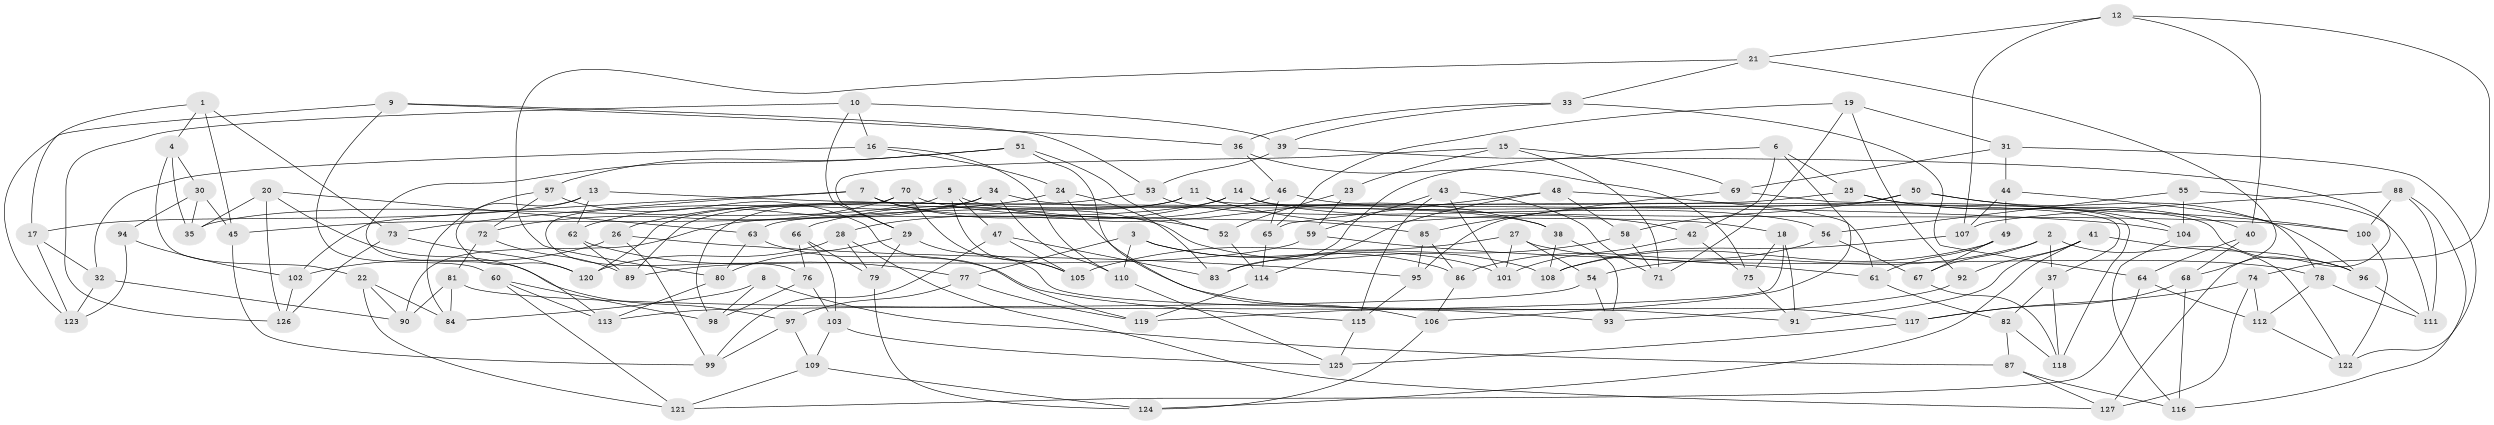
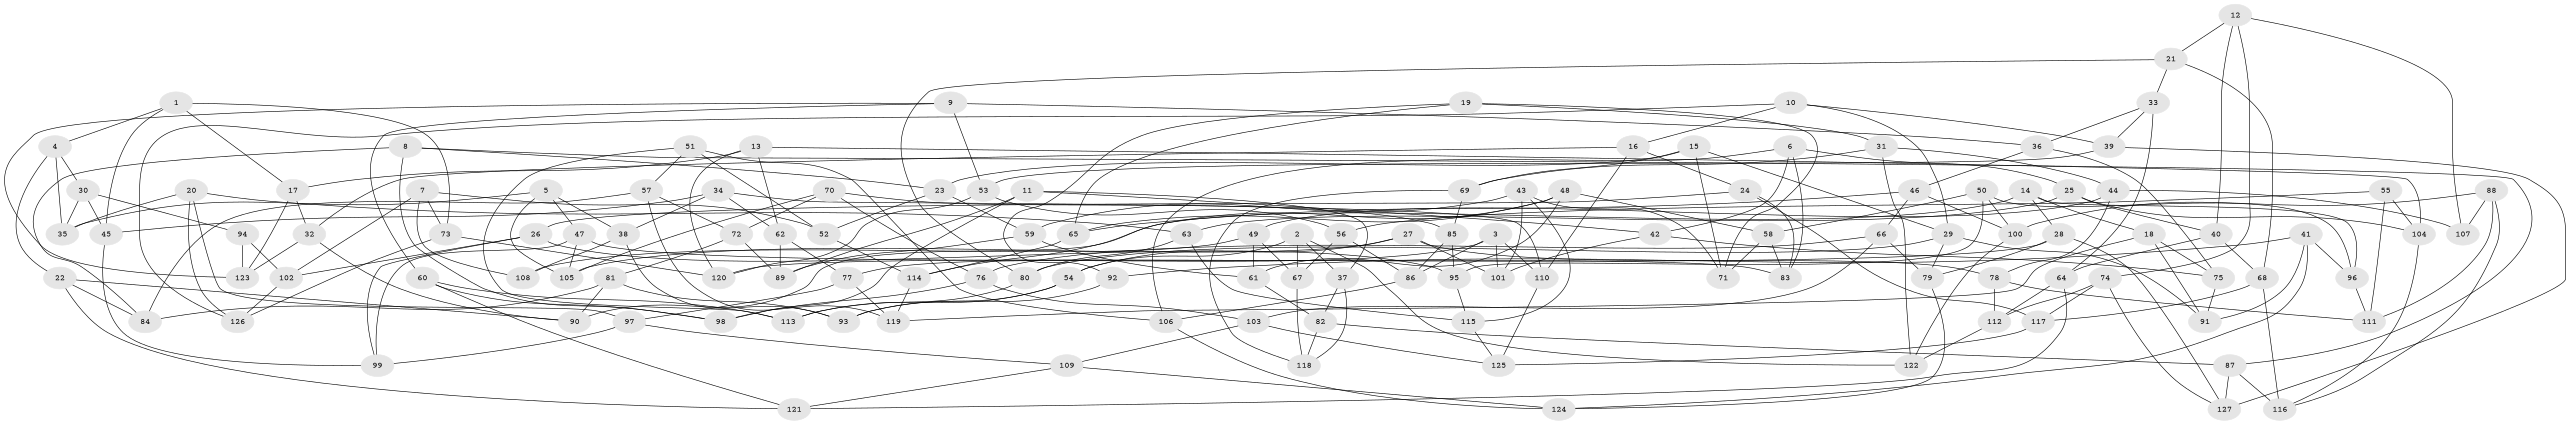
edge "8" -- "23": added
edge "107" -- "108": removed
